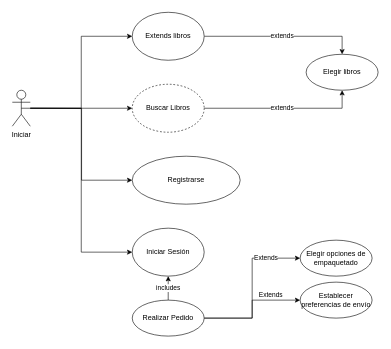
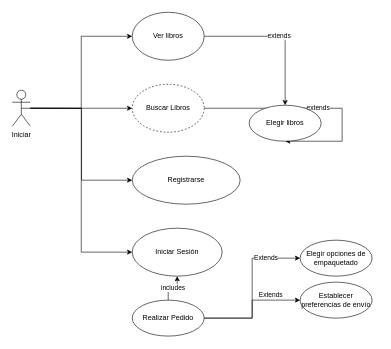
node "Extends libros": label "Extends libros" -> "Ver libros"
node "Elegir libros": moved (342, 72) -> (285, 123)
node "Iniciar Sesión": size 72x48 -> 90x48
